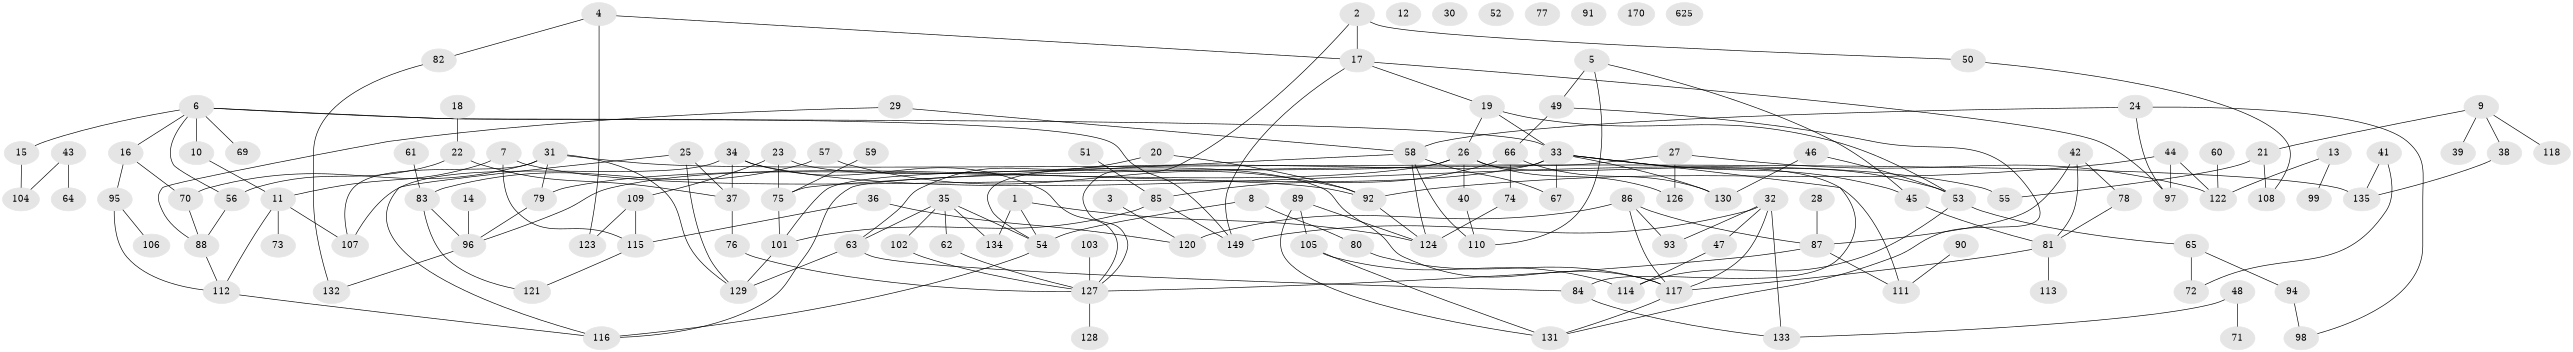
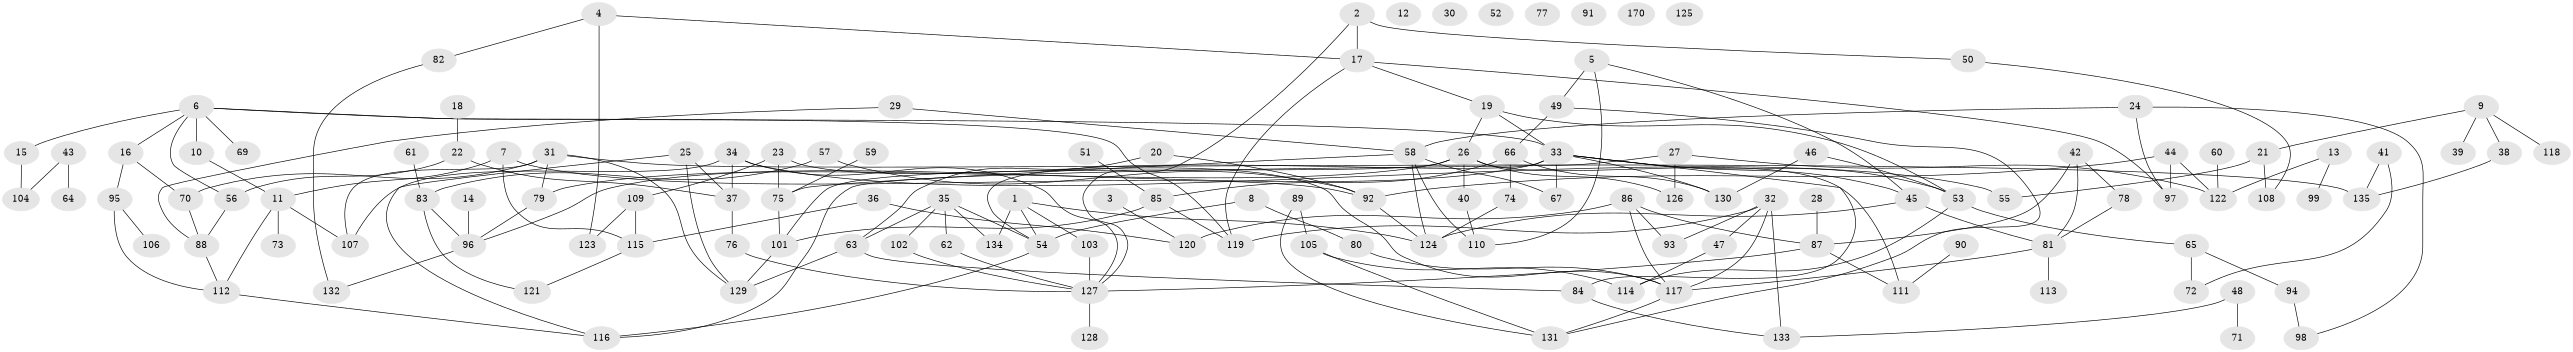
node "625": label "625" -> "125"
edge "1" -- "103": added
edge "89" -- "124": now "45" -- "124"
node "149": label "149" -> "119"
